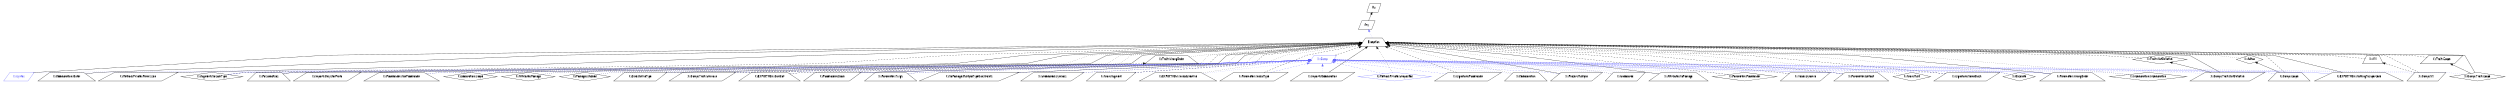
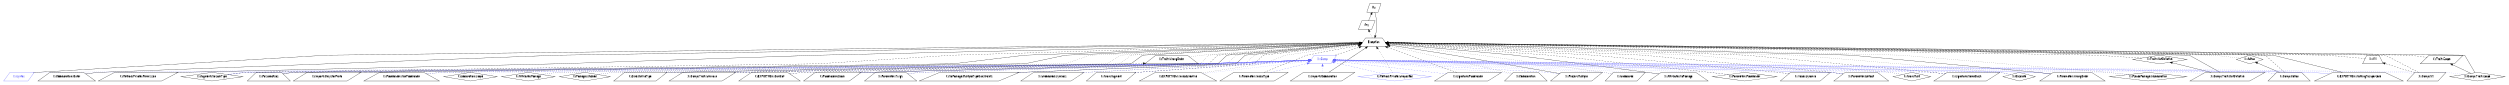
edge "Exception" -> "Any": color #6666ff -> #000000
edge "X::Declaration::Scope" -> "Exception": now "Mu" -> "Exception"
node "X::InDeclaration::InDeclaration": label "X::InDeclaration::InDeclaration" -> "X::PseudoPackage::InDeclaration"
node "X::Comp::Scope": label "X::Comp::Scope" -> "X::Comp::AdHoc"
